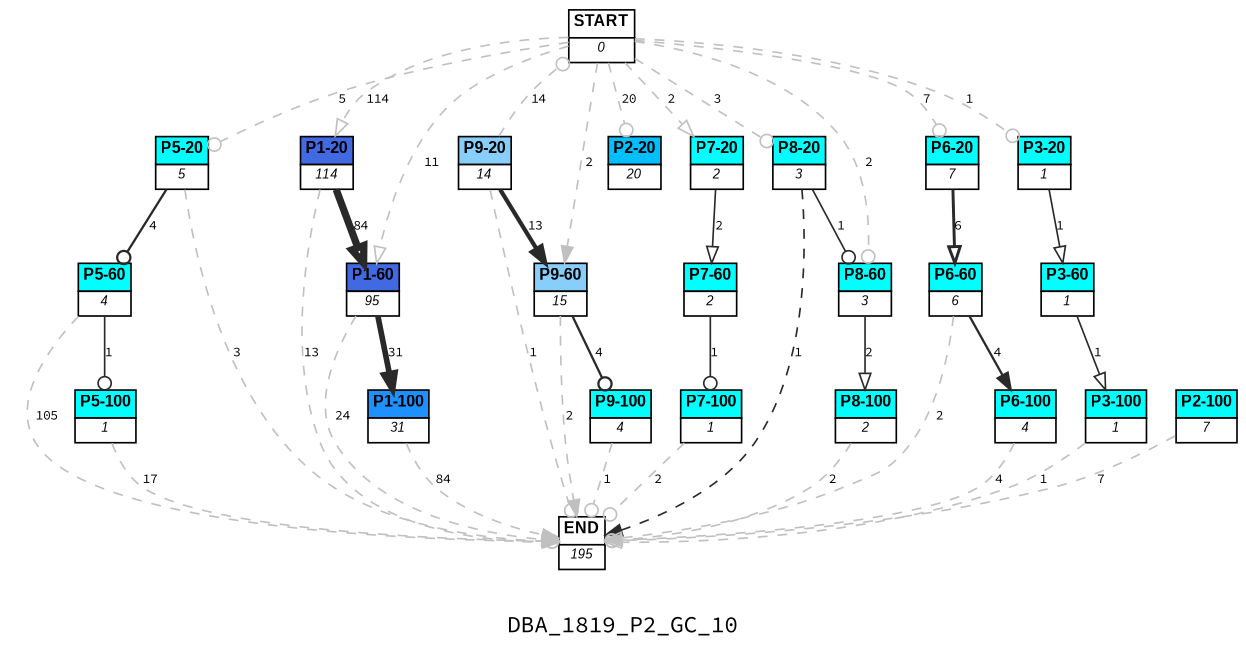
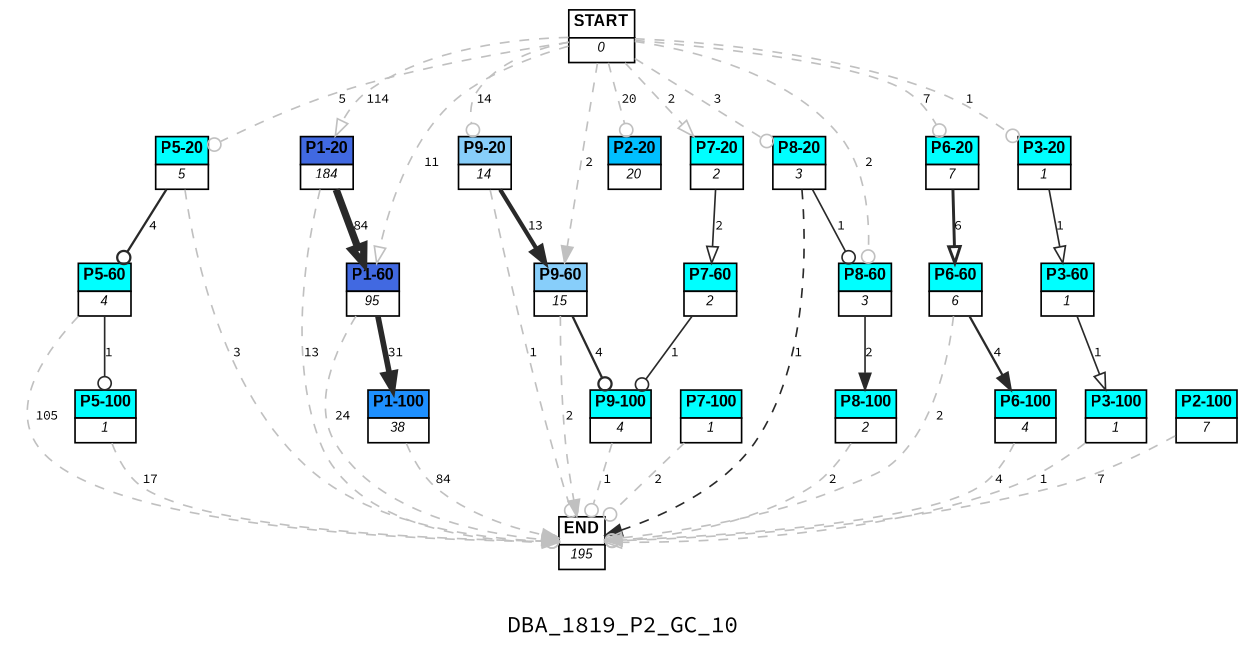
edge "P9-20" -> "START": reversed
node "P1-20": text "114" -> "184"
edge "P8-60" -> "P8-100": arrowhead onormal -> normal
edge "P7-60" -> "P7-100": now "P7-60" -> "P9-100"
node "P1-100": text "31" -> "38"
